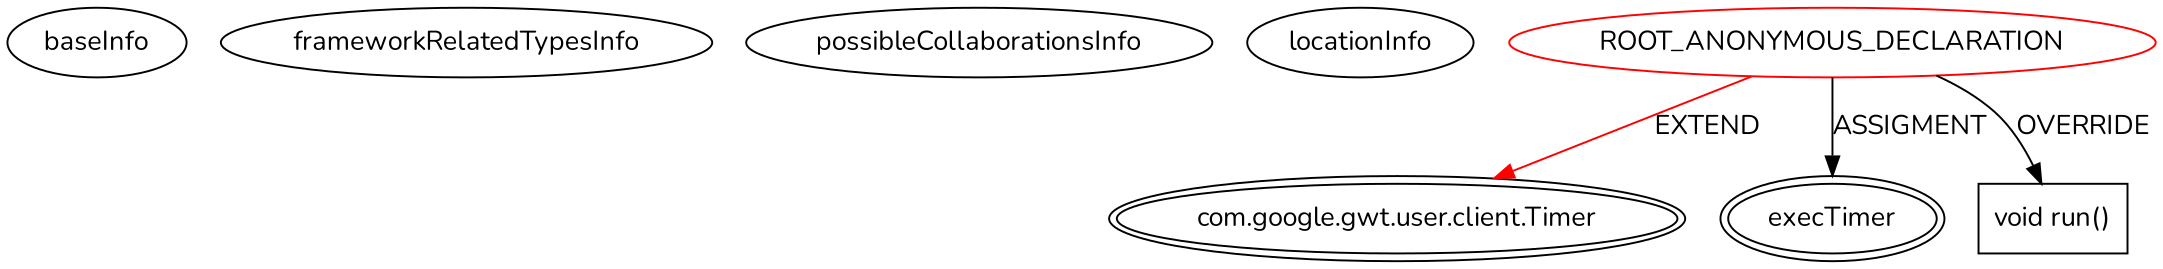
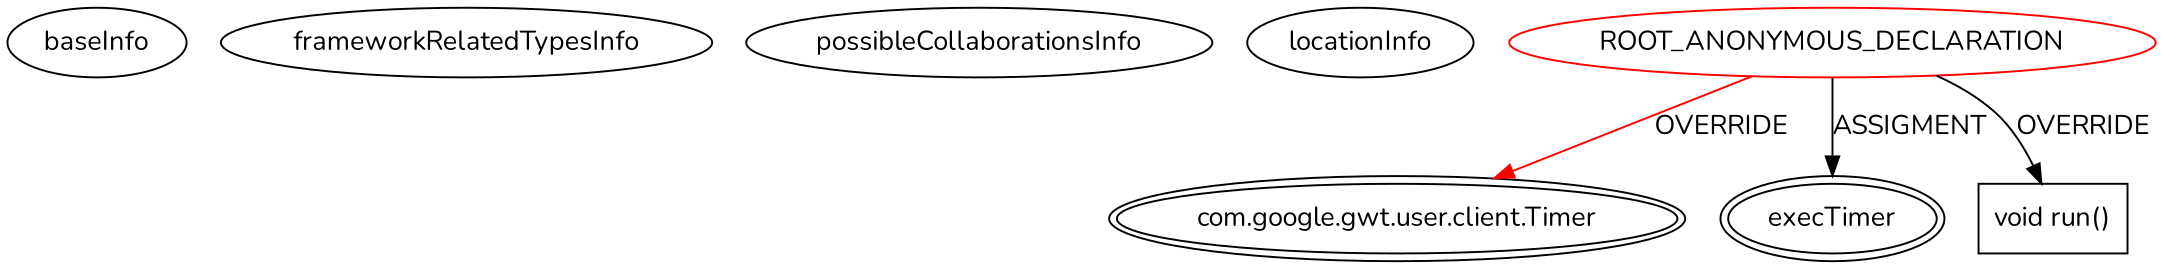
edge "ROOT_ANONYMOUS_DECLARATION" -> "com.google.gwt.user.client.Timer": label "EXTEND" -> "OVERRIDE"
